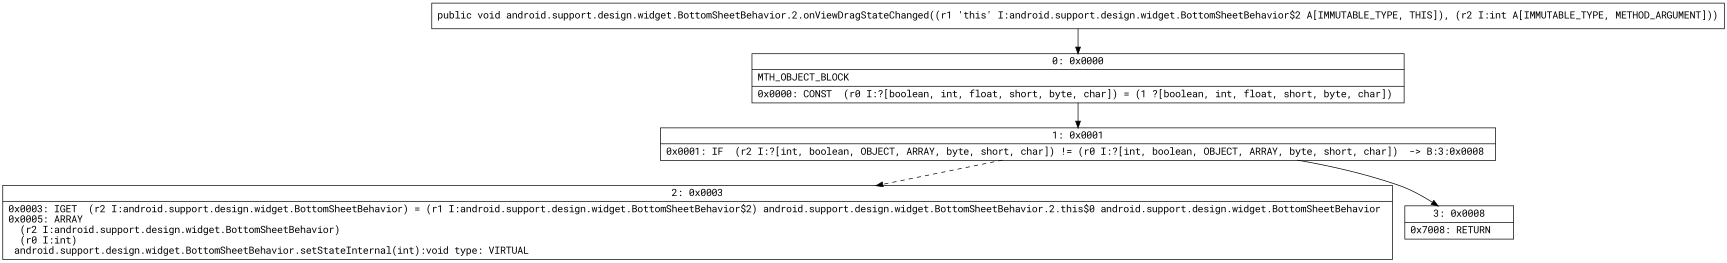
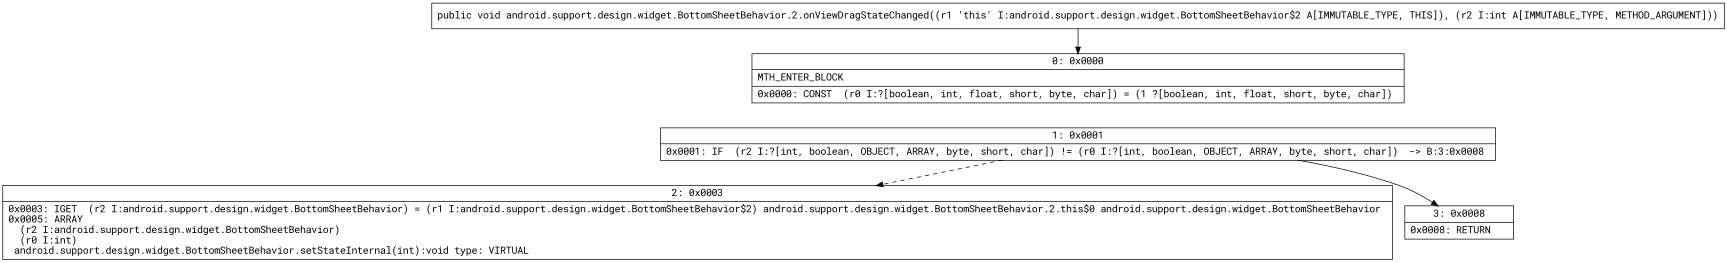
node "0: 0x0000": text "MTH_OBJECT_BLOCK" -> "MTH_ENTER_BLOCK"
edge "0: 0x0000" -> "1: 0x0001": removed
node "3: 0x0008": text "0x7008: RETURN" -> "0x0008: RETURN"
